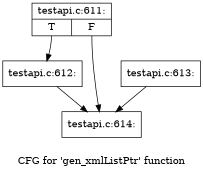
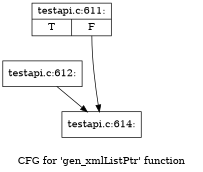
edge "testapi.c:611:" -> "testapi.c:612:": removed
node "testapi.c:613:": removed
